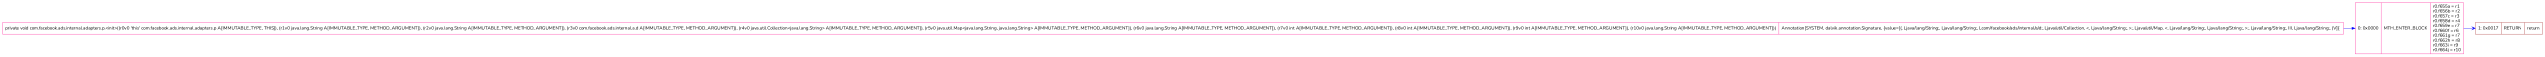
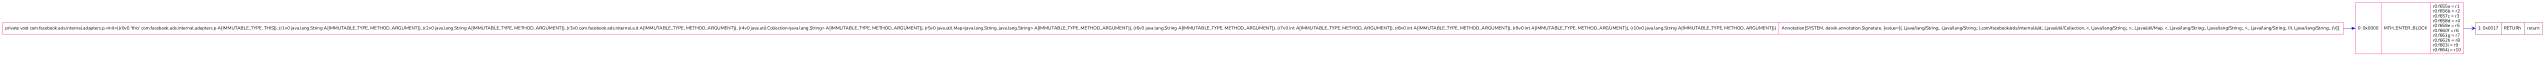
node "0: 0x0000": text "r0.f659e = r7" -> "r0.f659e = r5"
